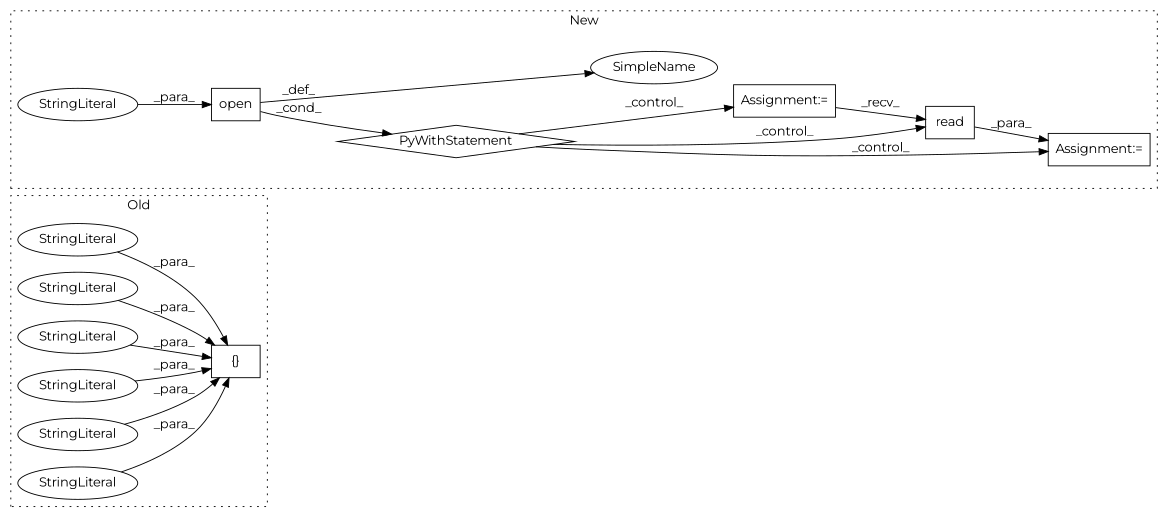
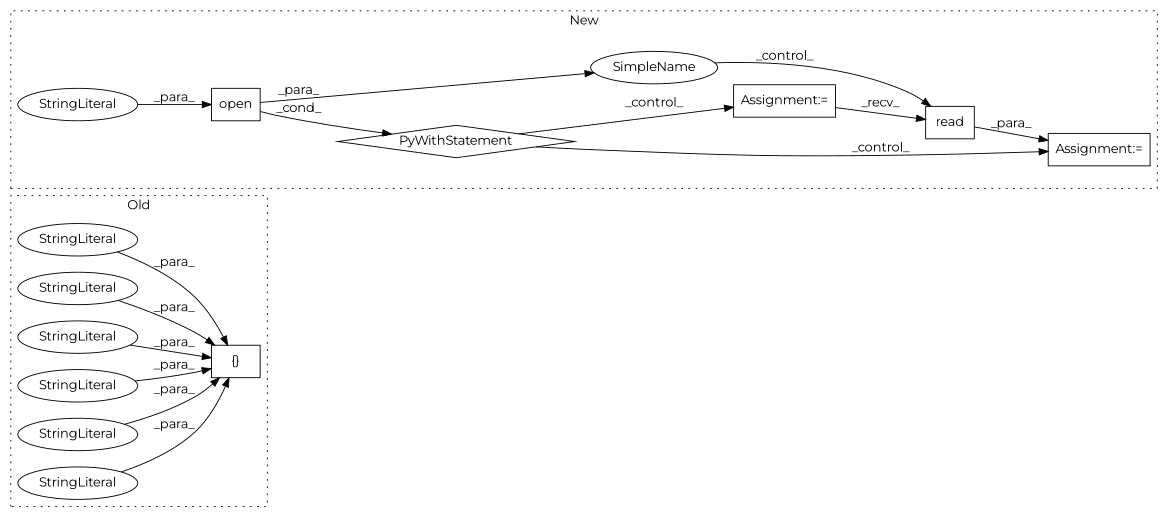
edge "open" -> "SimpleName": label "_def_" -> "_para_"
edge "PyWithStatement" -> "read": now "SimpleName" -> "read"
